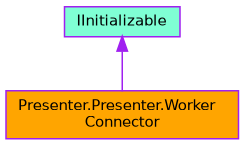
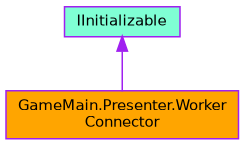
node "Presenter.Presenter.Worker Connector": label "Presenter.Presenter.Worker Connector" -> "GameMain.Presenter.Worker Connector"
